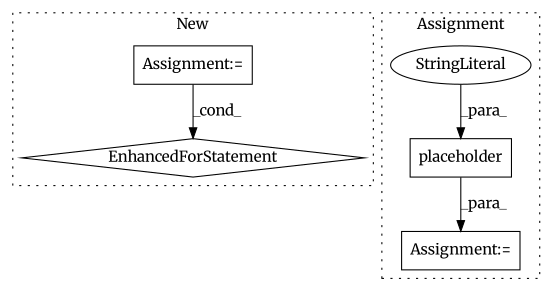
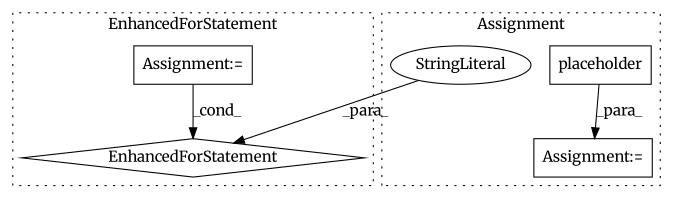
cluster "New": label "New" -> "EnhancedForStatement"
edge "StringLiteral" -> "placeholder": now "StringLiteral" -> "EnhancedForStatement"
